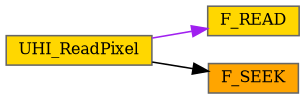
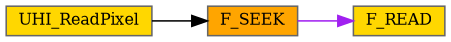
edge "UHI_ReadPixel" -> "F_READ": now "F_SEEK" -> "F_READ"
